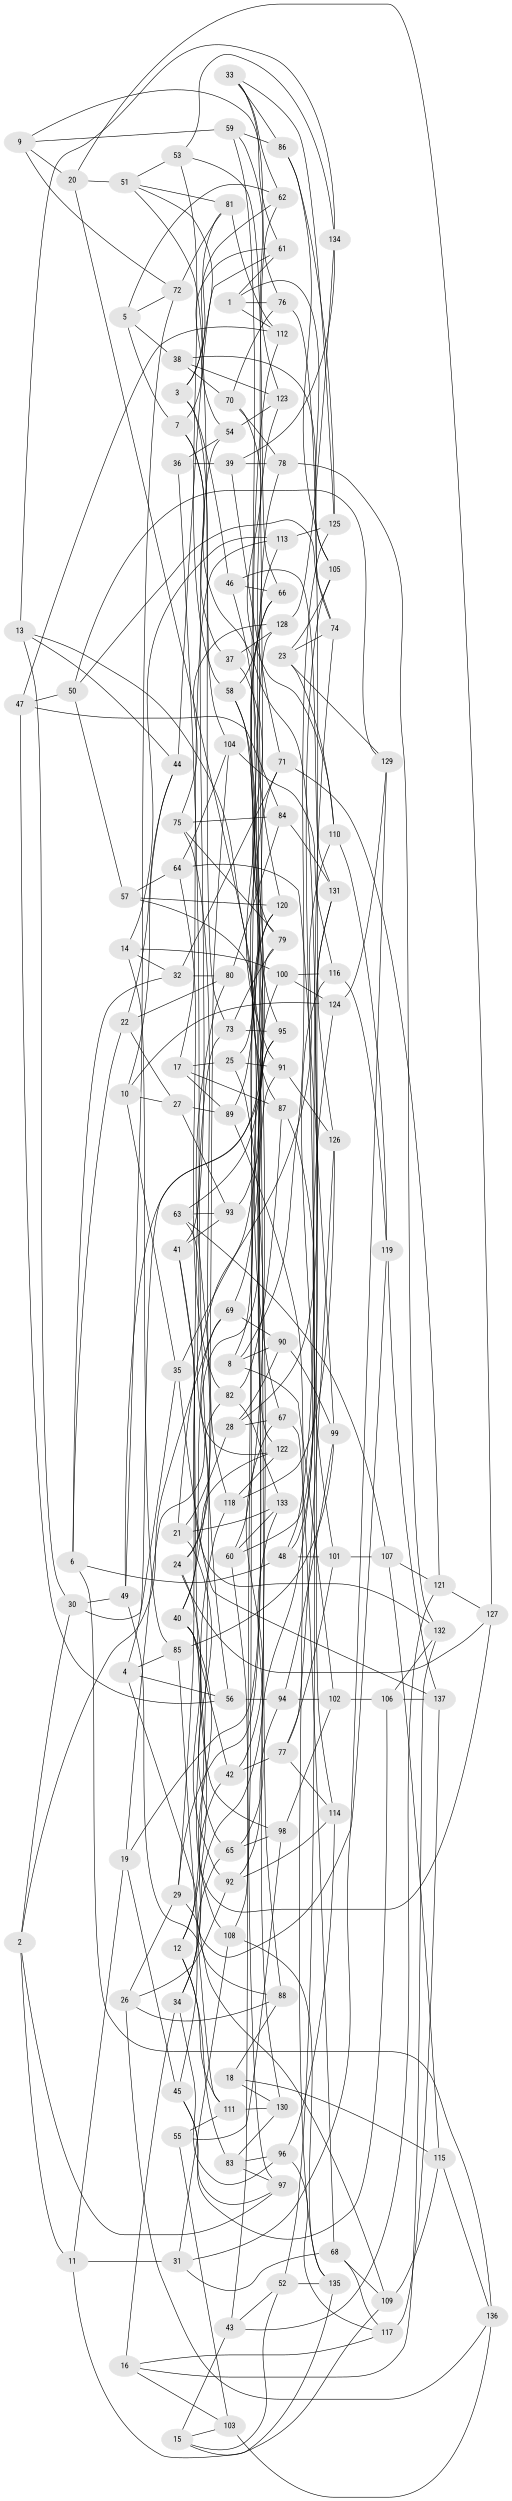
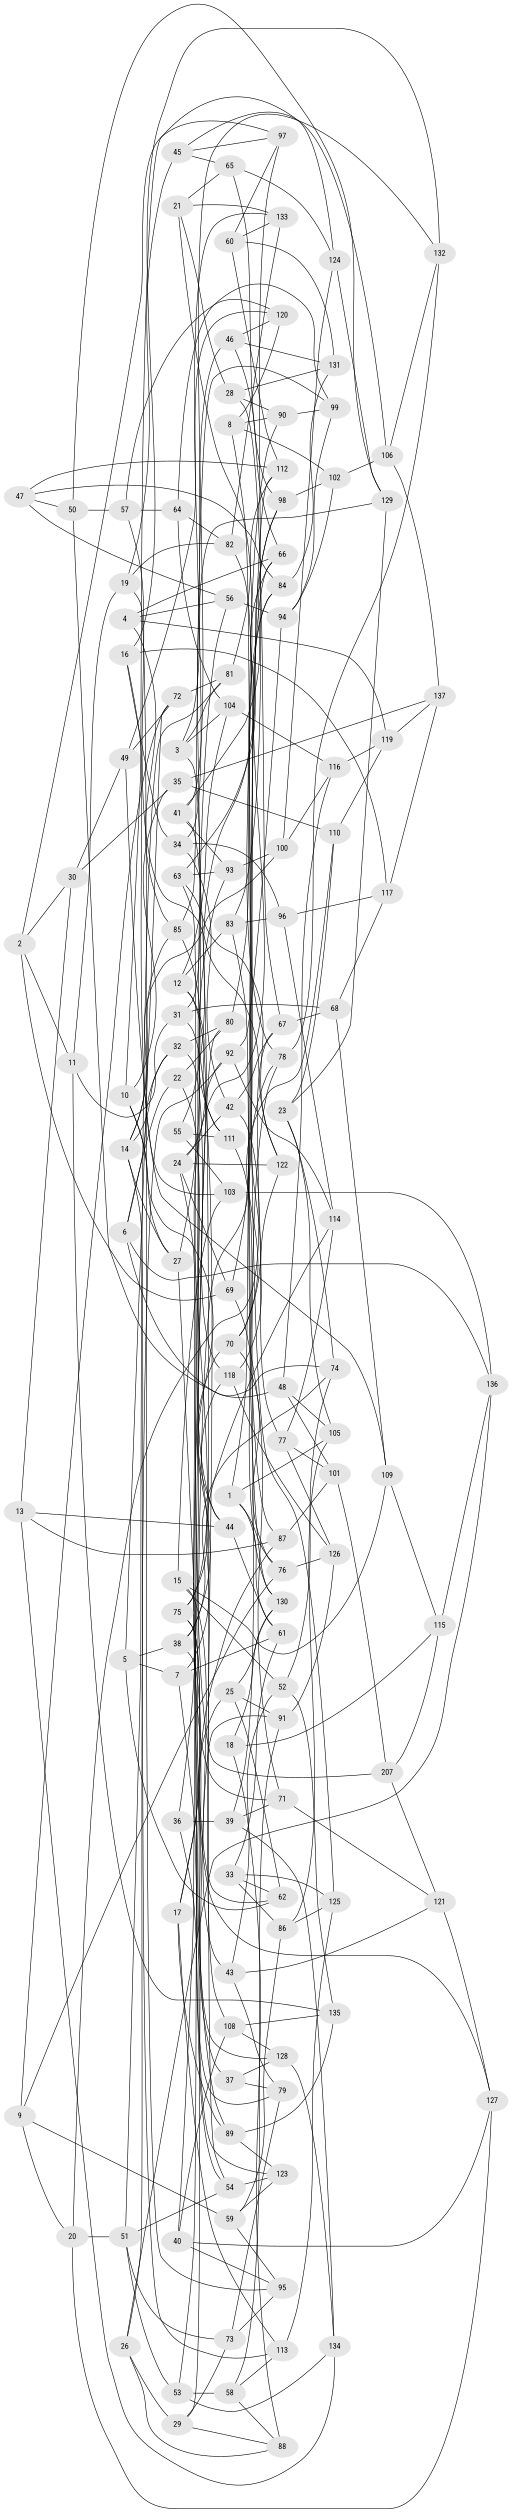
edge "22" -- "27": now "14" -- "27"
node "107": label "107" -> "207"
edge "40" -- "42": now "24" -- "42"
